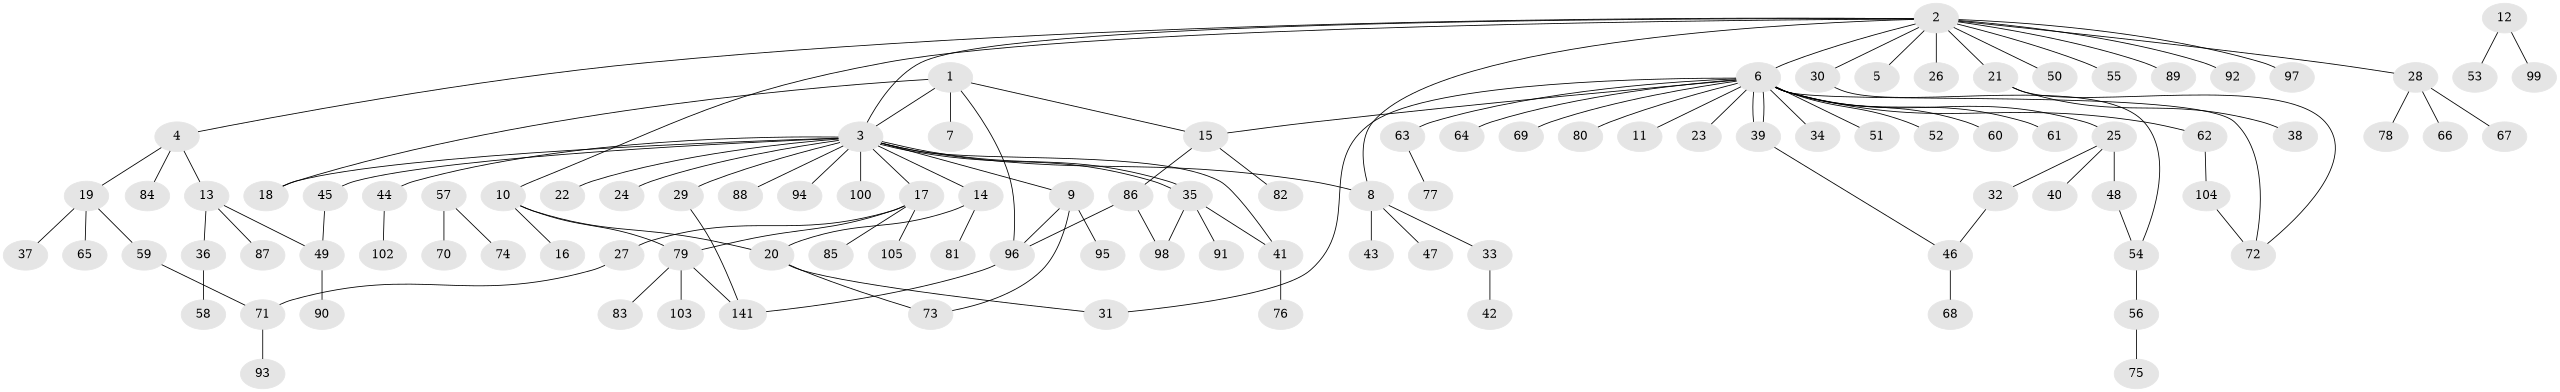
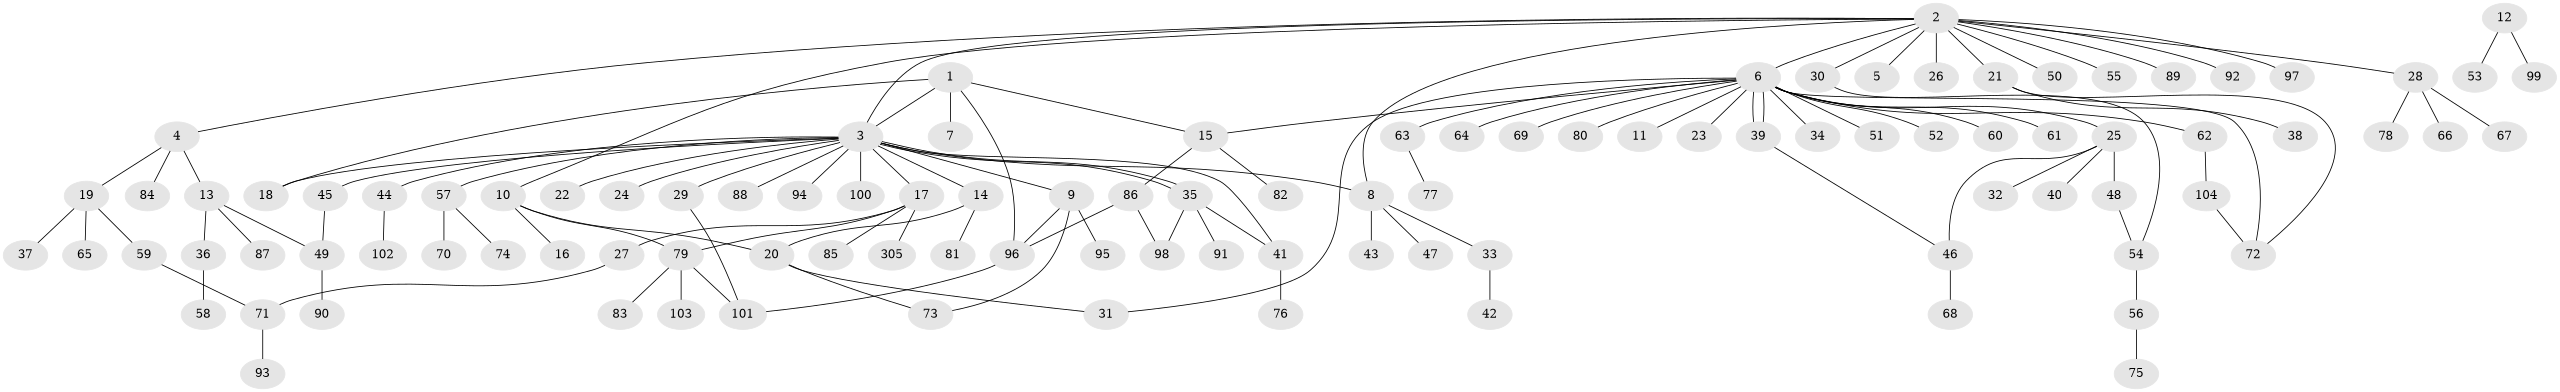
edge "3" -- "57": added
edge "32" -- "46": now "25" -- "46"
node "105": label "105" -> "305"
node "141": label "141" -> "101"
